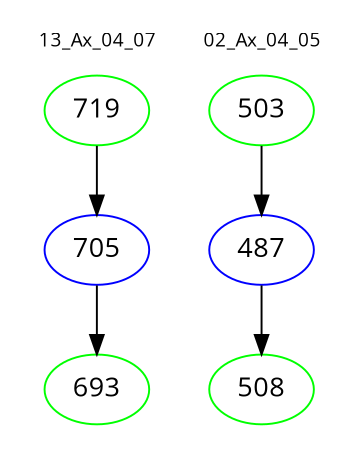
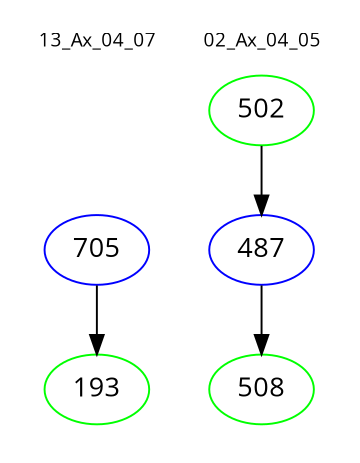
node "719": removed
node "503": label "503" -> "502"
node "693": label "693" -> "193"
